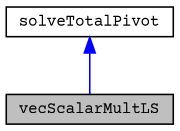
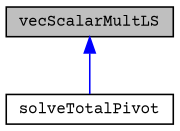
edge "vecScalarMultLS" -> "solveTotalPivot": reversed
